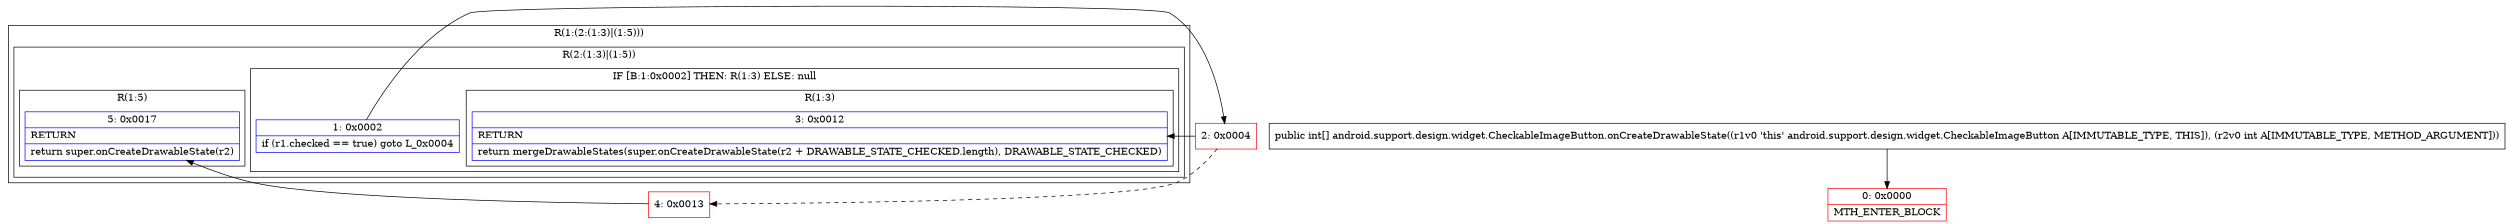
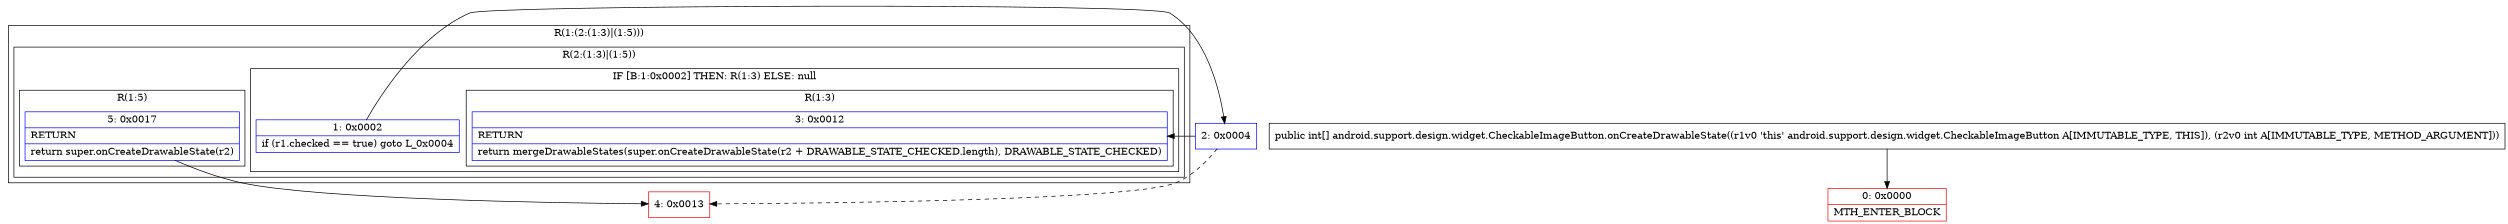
node "2: 0x0004": color red -> blue
edge "4: 0x0013" -> "5: 0x0017": reversed
